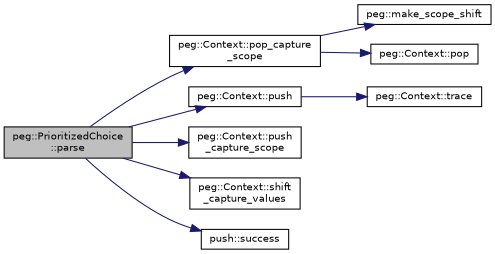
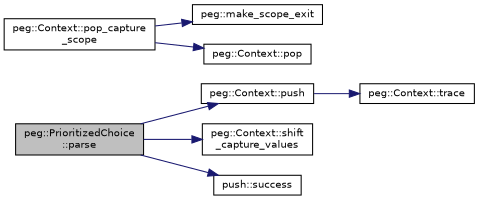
node "peg::make_scope_shift": label "peg::make_scope_shift" -> "peg::make_scope_exit"
edge "peg::PrioritizedChoice ::parse" -> "peg::Context::pop_capture _scope": removed
node "peg::Context::push _capture_scope": removed
